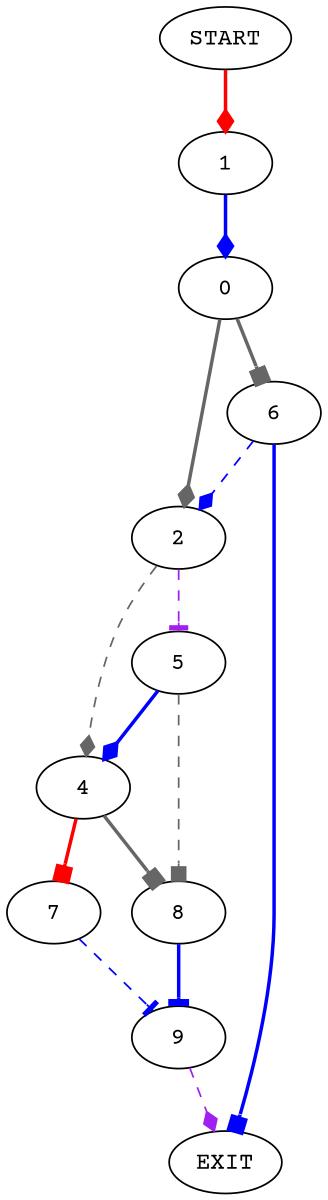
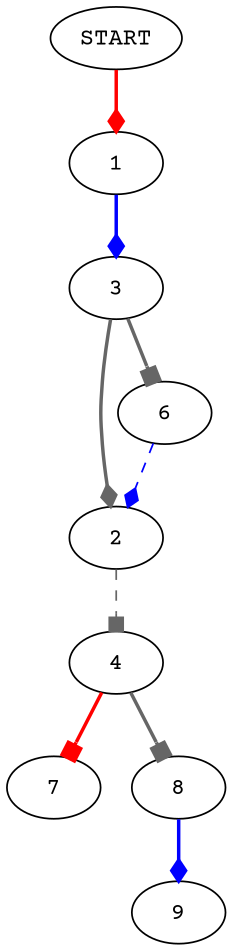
node "0": label "0" -> "3"
edge "2" -> "4": arrowhead diamond -> box
node "5": removed
edge "8" -> "9": arrowhead tee -> diamond
edge "7" -> "9": removed
node "EXIT": removed
